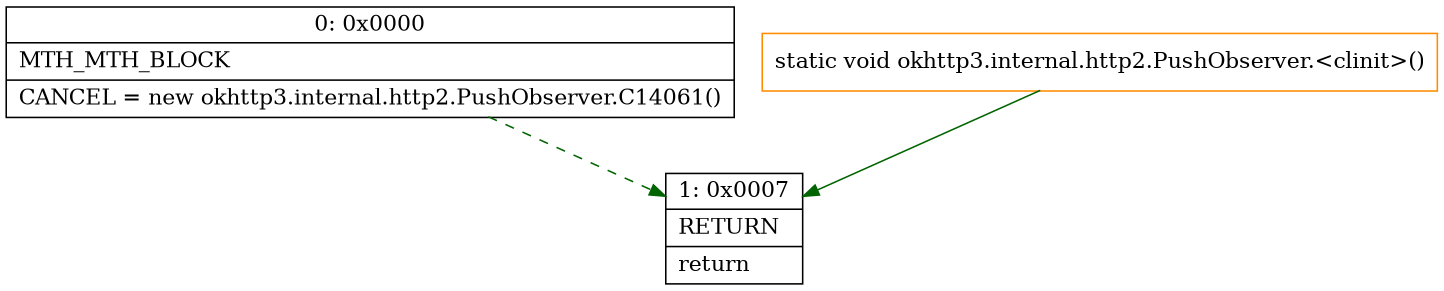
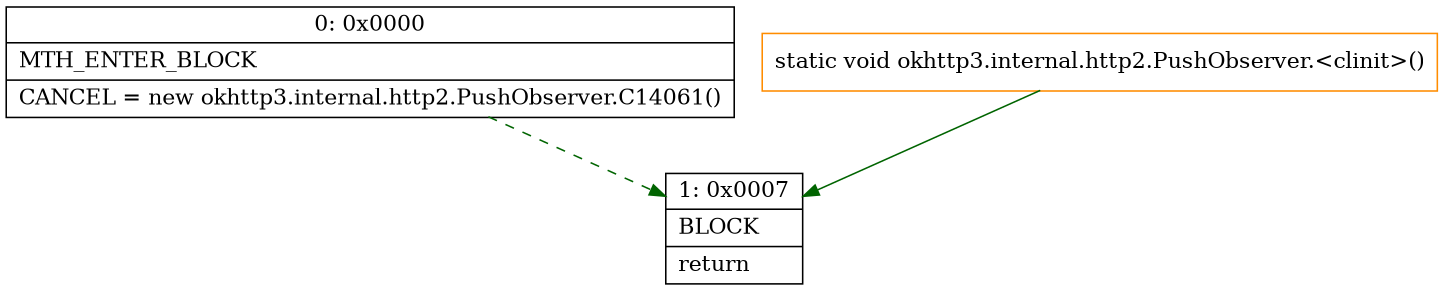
node "0: 0x0000": text "MTH_MTH_BLOCK" -> "MTH_ENTER_BLOCK"
node "1: 0x0007": text "RETURN" -> "BLOCK"
